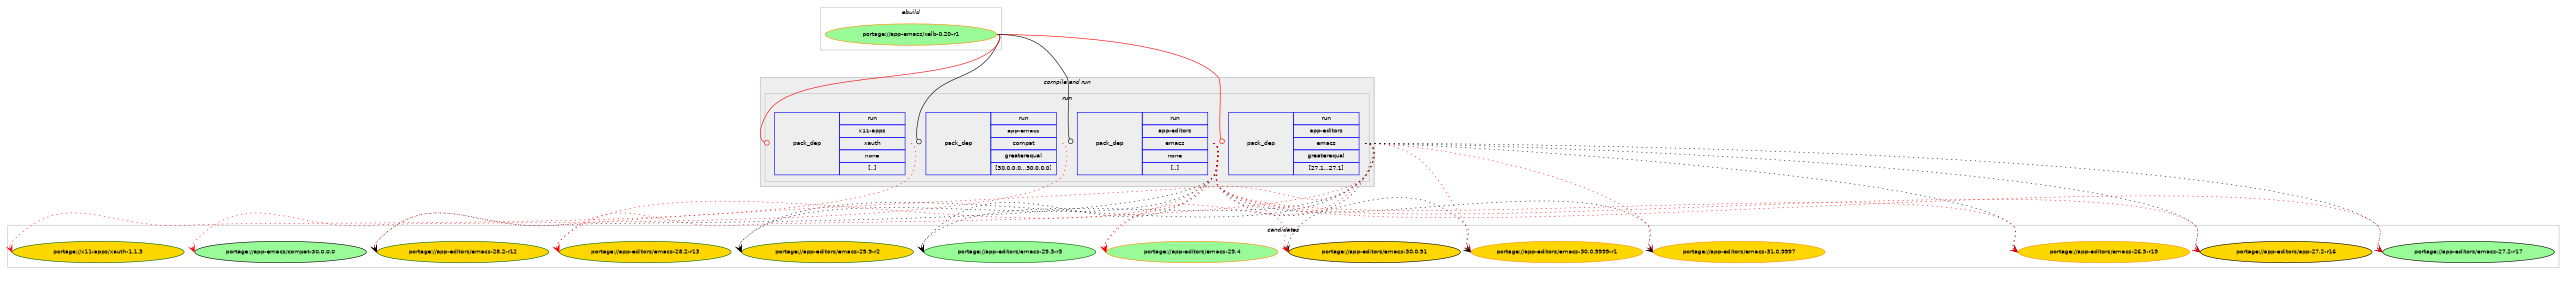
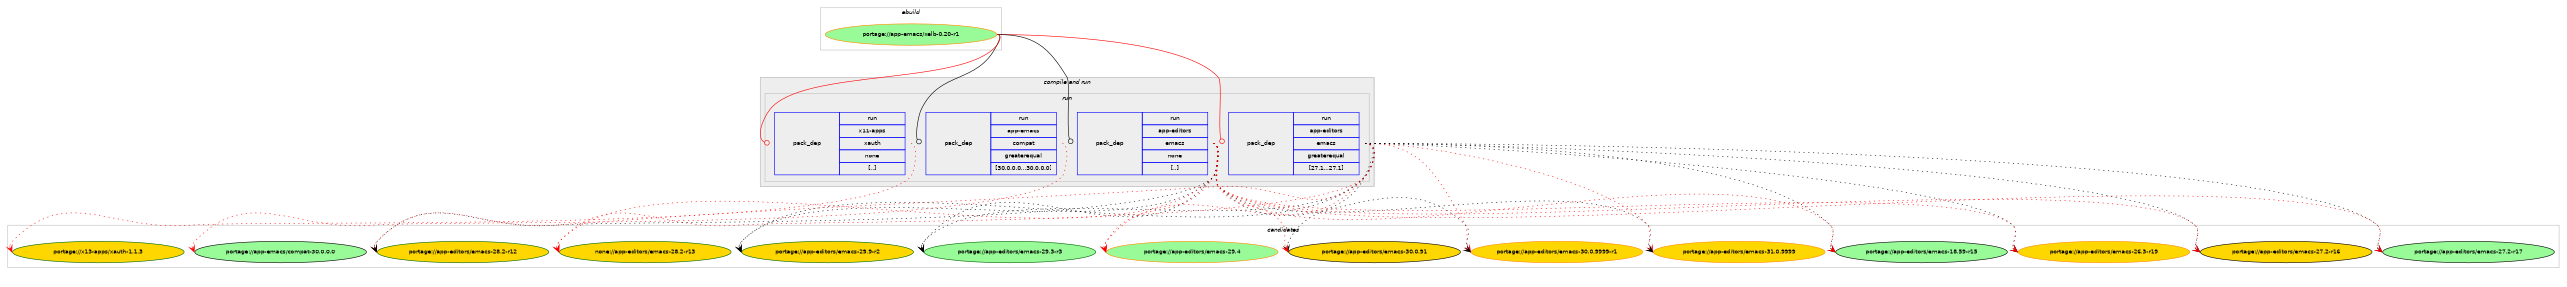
node "portage://x11-apps/xauth-1.1.3": label "portage://x11-apps/xauth-1.1.3" -> "portage://x13-apps/xauth-1.1.3"
node "portage://app-editors/emacs-28.2-r13": label "portage://app-editors/emacs-28.2-r13" -> "none://app-editors/emacs-28.2-r13"
node "portage://app-editors/emacs-31.0.9997": label "portage://app-editors/emacs-31.0.9997" -> "portage://app-editors/emacs-31.0.9999"
node "portage://app-editors/emacs-18.59-r15": added
node "portage://app-editors/app-27.2-r16": label "portage://app-editors/app-27.2-r16" -> "portage://app-editors/emacs-27.2-r16"
